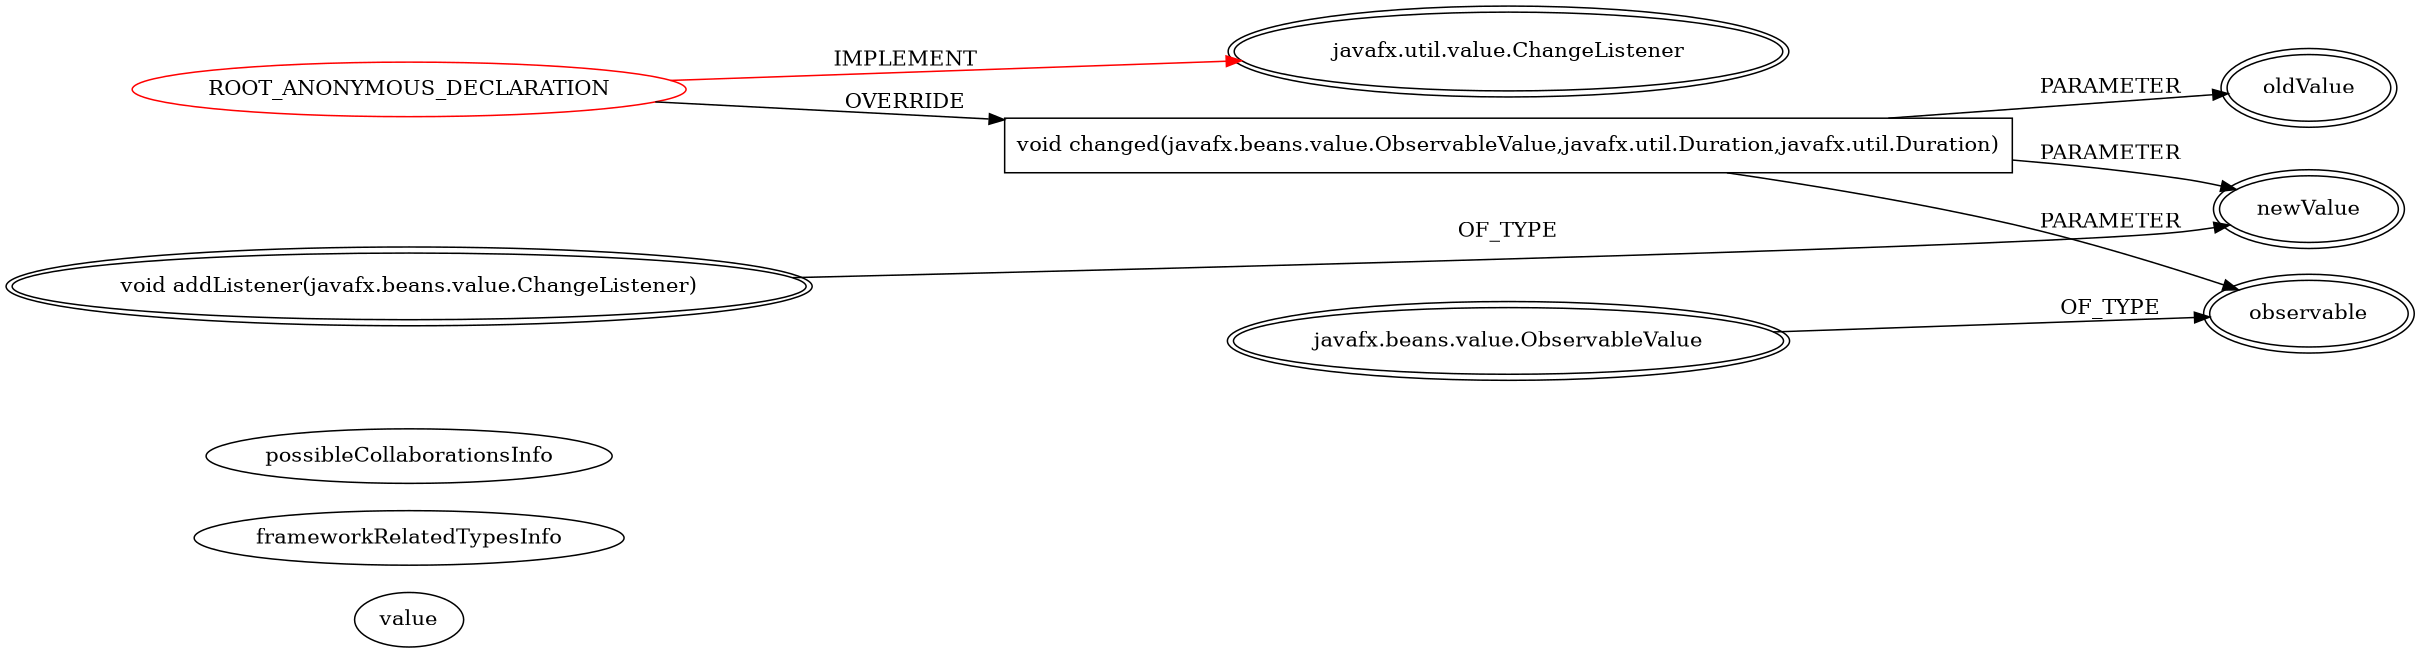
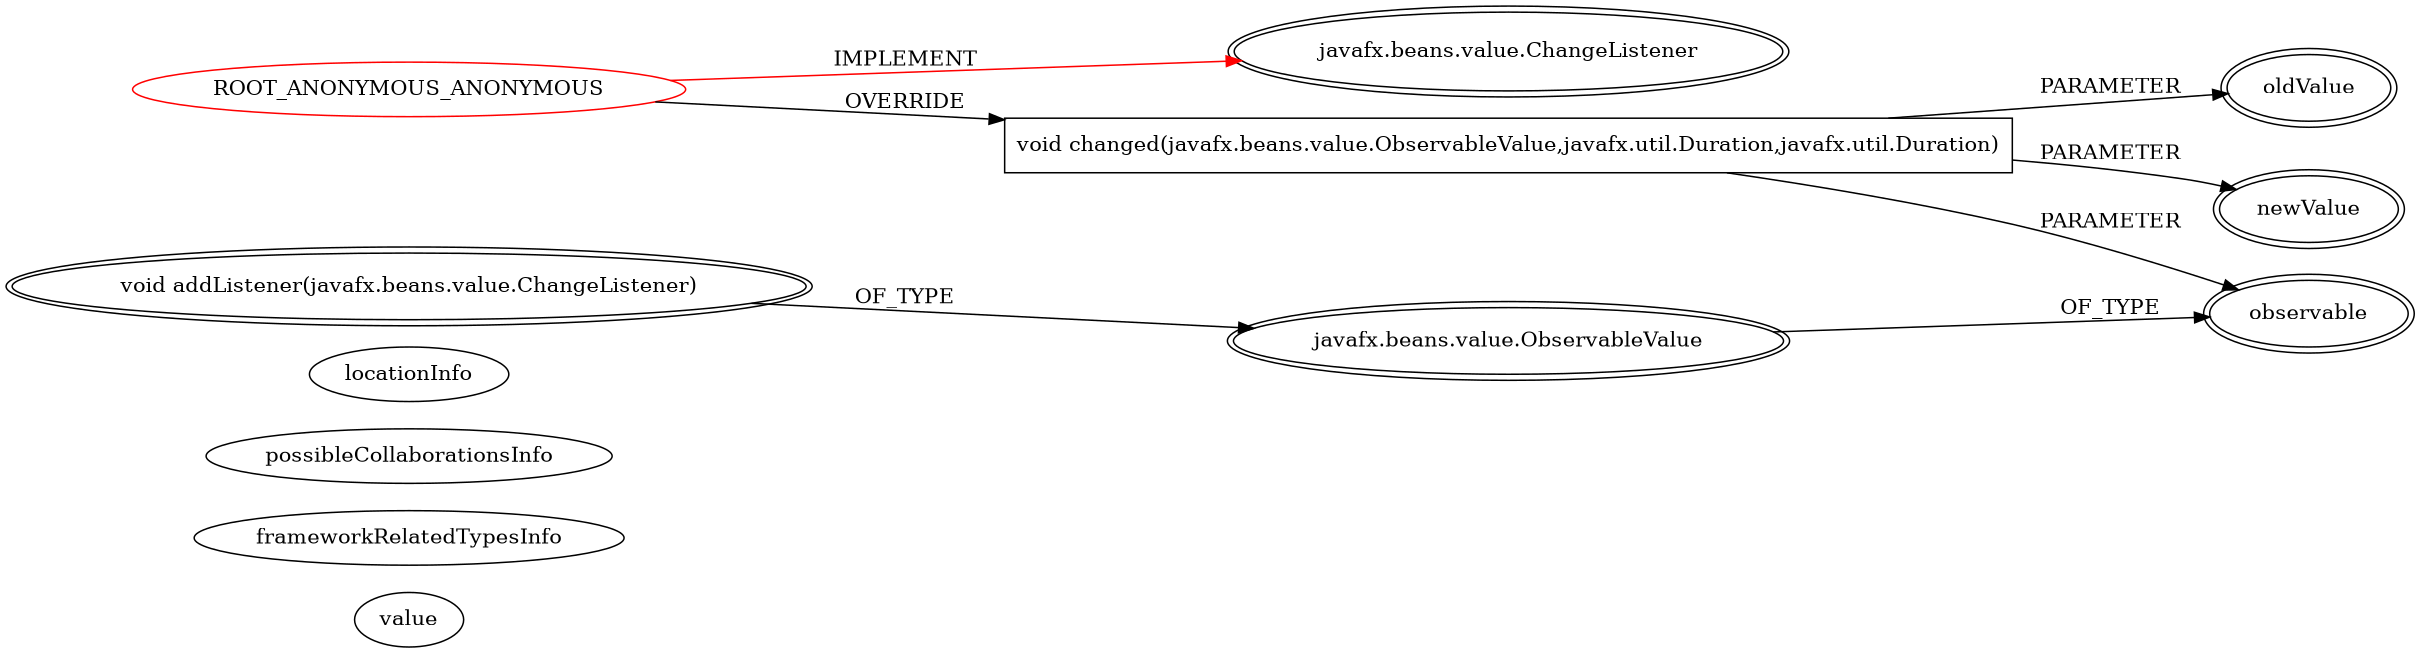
node "javafx.util.value.ChangeListener": label "javafx.util.value.ChangeListener" -> "javafx.beans.value.ChangeListener"
node "ROOT_ANONYMOUS_DECLARATION": label "ROOT_ANONYMOUS_DECLARATION" -> "ROOT_ANONYMOUS_ANONYMOUS"
edge "void addListener(javafx.beans.value.ChangeListener)" -> "newValue": now "void addListener(javafx.beans.value.ChangeListener)" -> "javafx.beans.value.ObservableValue"
node "locationInfo": added
